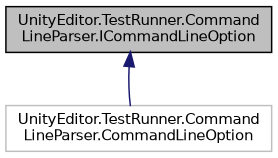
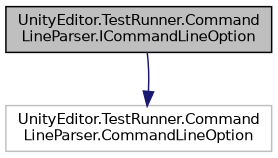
edge "UnityEditor.TestRunner.Command LineParser.CommandLineOption" -> "UnityEditor.TestRunner.Command LineParser.ICommandLineOption": reversed
